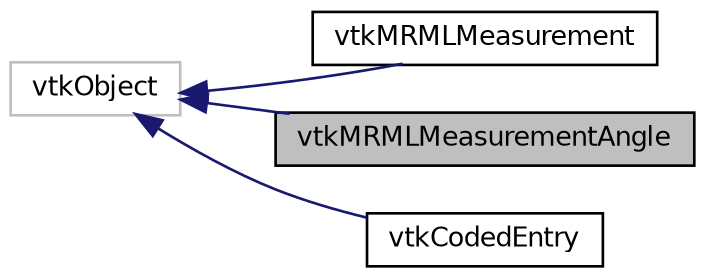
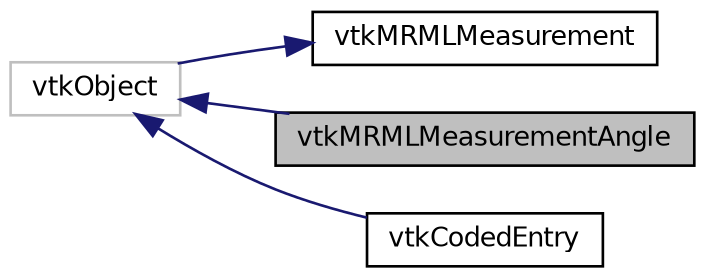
edge "vtkMRMLMeasurement" -> "vtkObject": reversed
